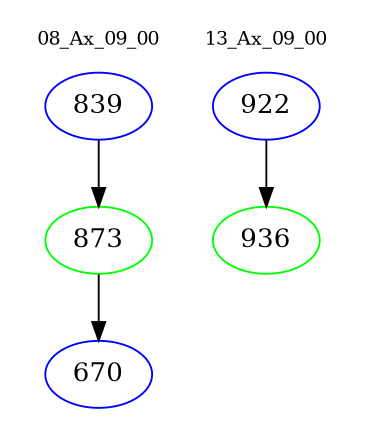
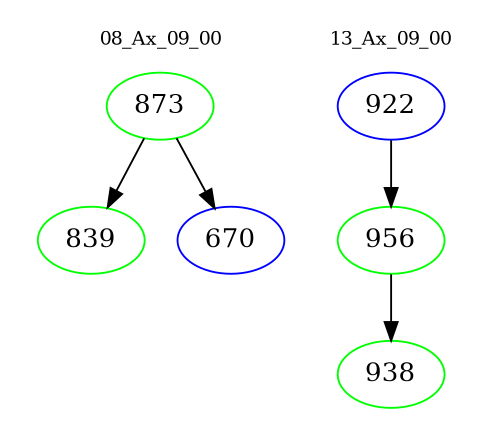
node "839": color blue -> green
edge "839" -> "873": reversed
node "936": label "936" -> "956"
node "938": added
